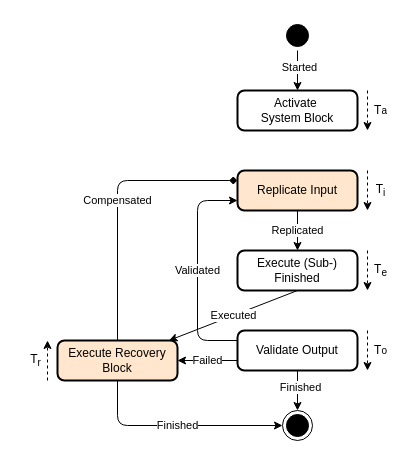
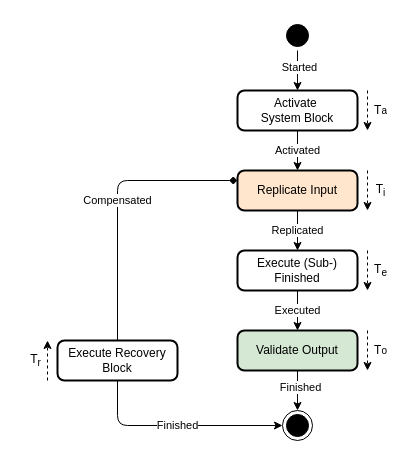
edge "Activate System Block" -> "Replicate Input": added, label "Activated"
edge "Validate Output" -> "Replicate Input": removed, label "Validated"
edge "Execute (Sub-) Finished" -> "Execute Recovery Block": now "Execute (Sub-) Finished" -> "Validate Output"
node "Validate Output": fillcolor #ffffff -> #d5e8d4
node "Execute Recovery Block": fillcolor #ffe6cc -> #ffffff
edge "Validate Output" -> "Execute Recovery Block": removed, label "Failed"
